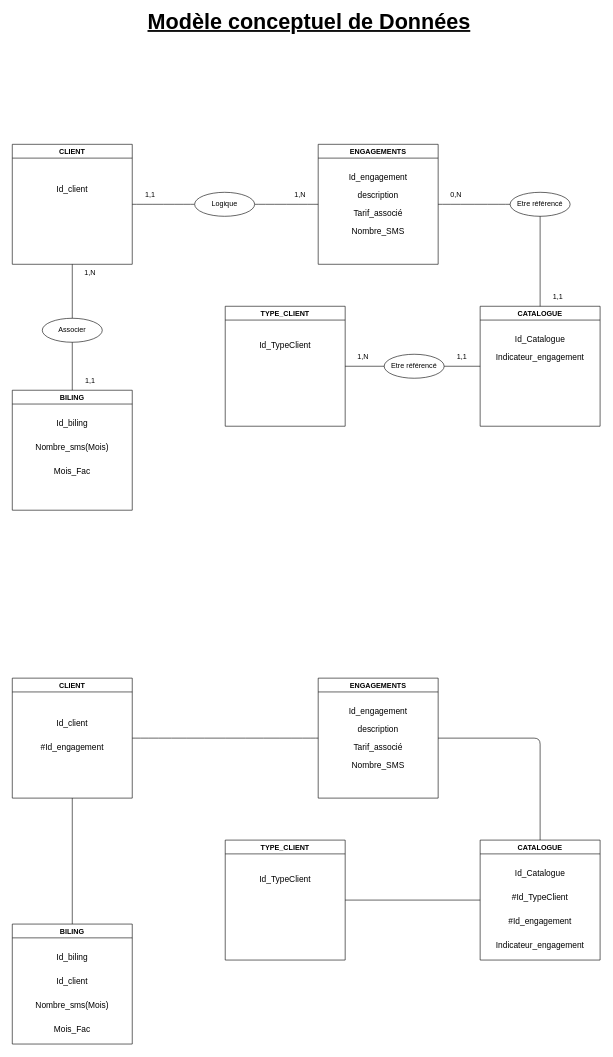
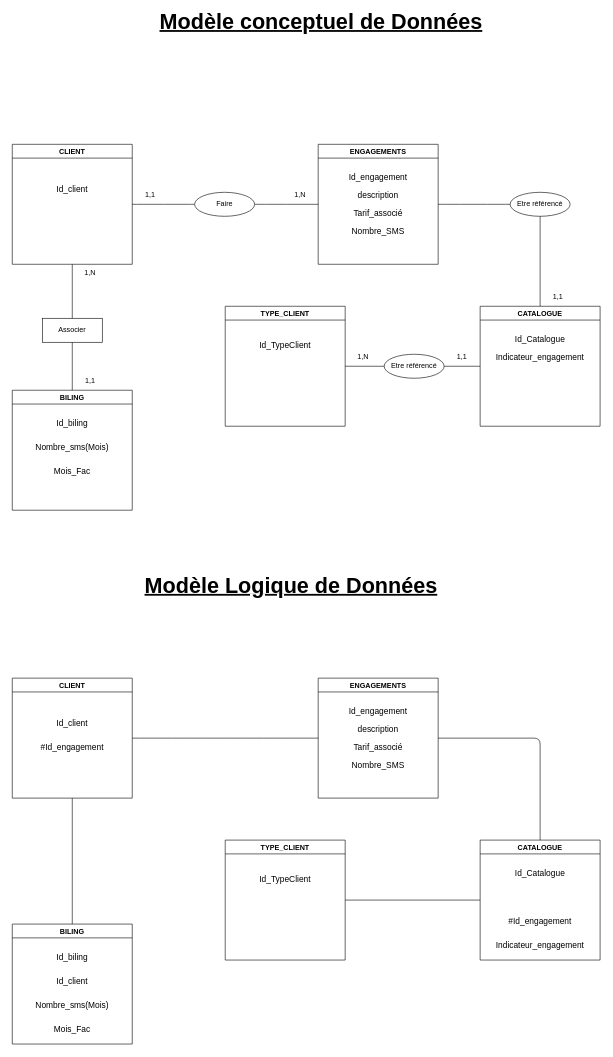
node "Modèle conceptuel de Données": moved (309, 21) -> (321, 21)
node "0,N": removed
node "Logique": label "Logique" -> "Faire"
node "Associer": shape ellipse -> rectangle
node "Modèle Logique de Données": added
node "#Id_TypeClient": removed
